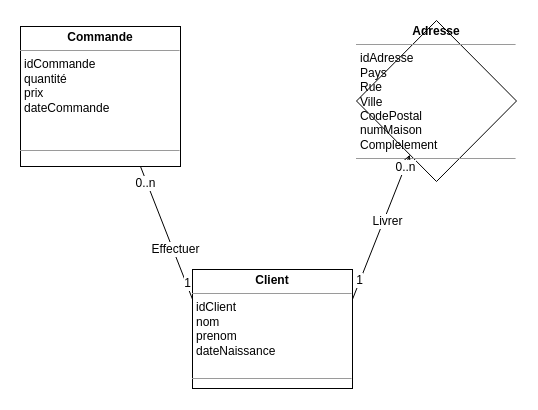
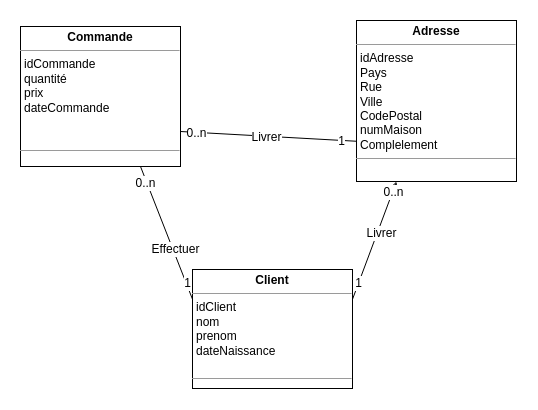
node "Adresse idAdresse Pays Rue Ville CodePostal numMaison Complelement": shape diamond -> rectangle
edge "Commande idCommande quantité prix dateCommande" -- "Adresse idAdresse Pays Rue Ville CodePostal numMaison Complelement": added, labels "0..n", "Livrer", "1"
